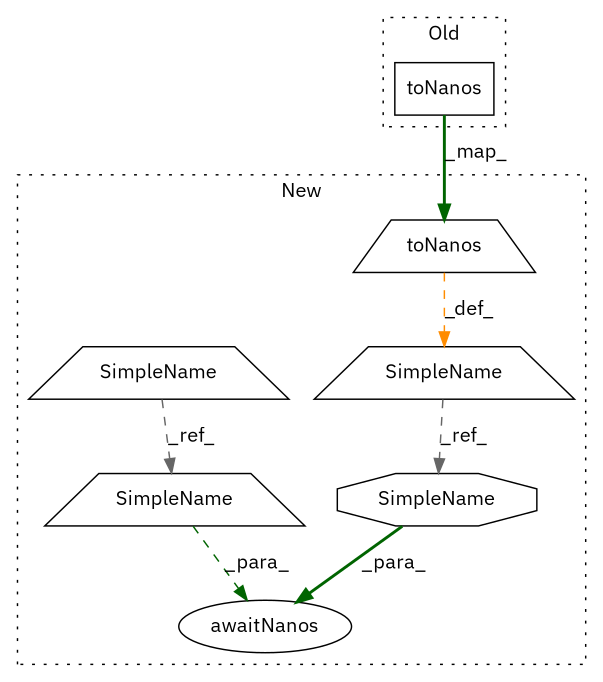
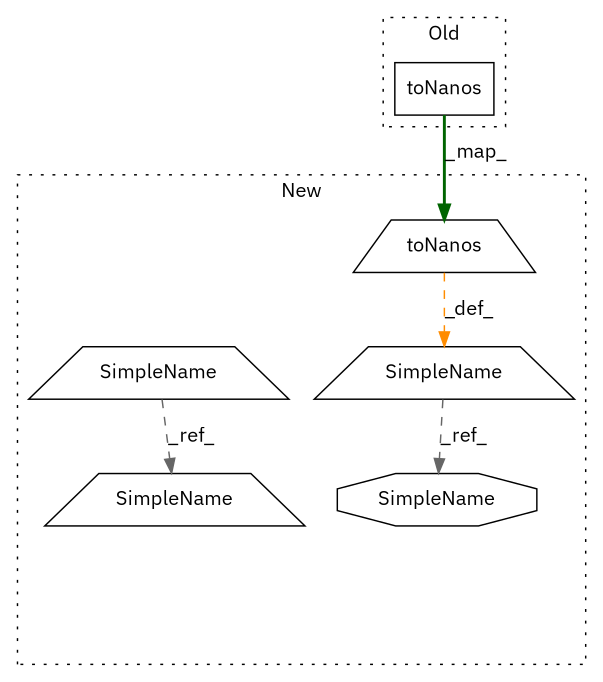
node "awaitNanos": removed
